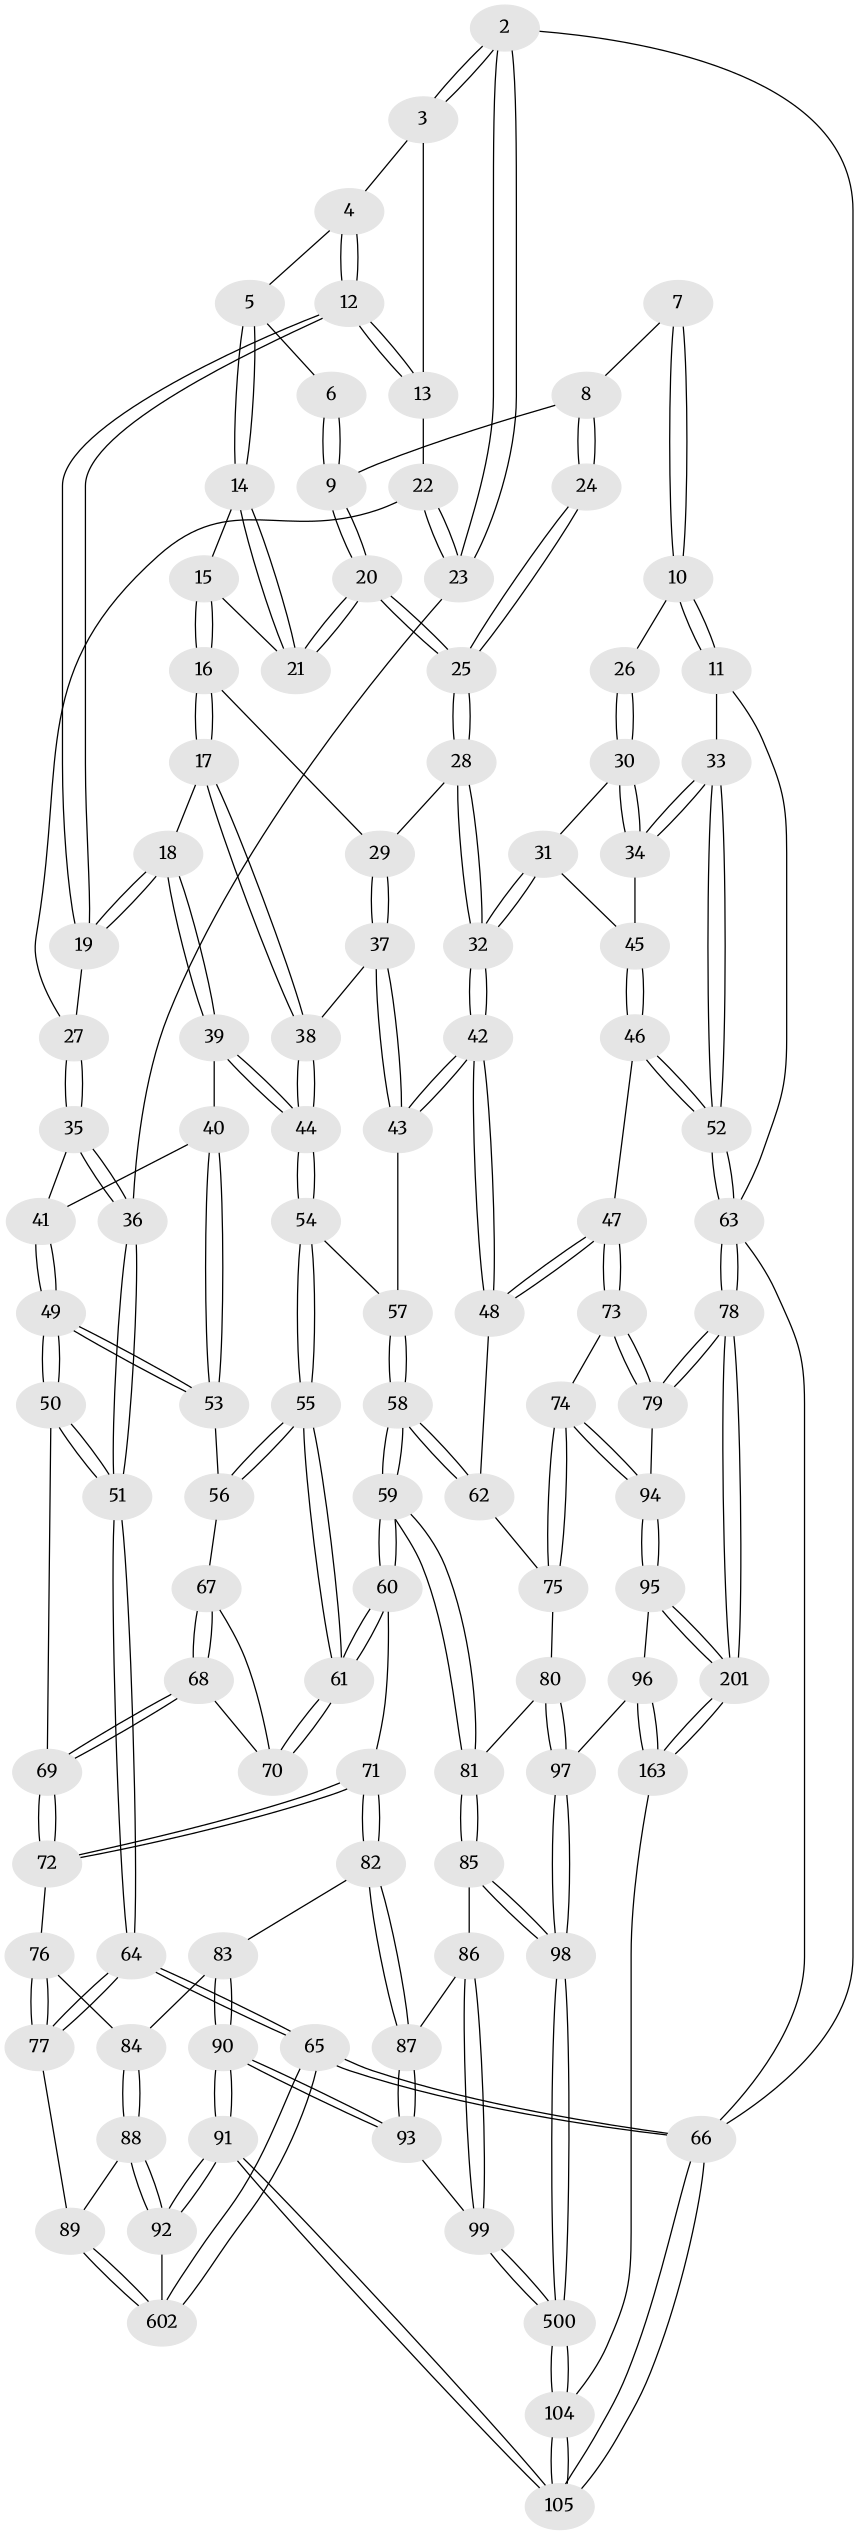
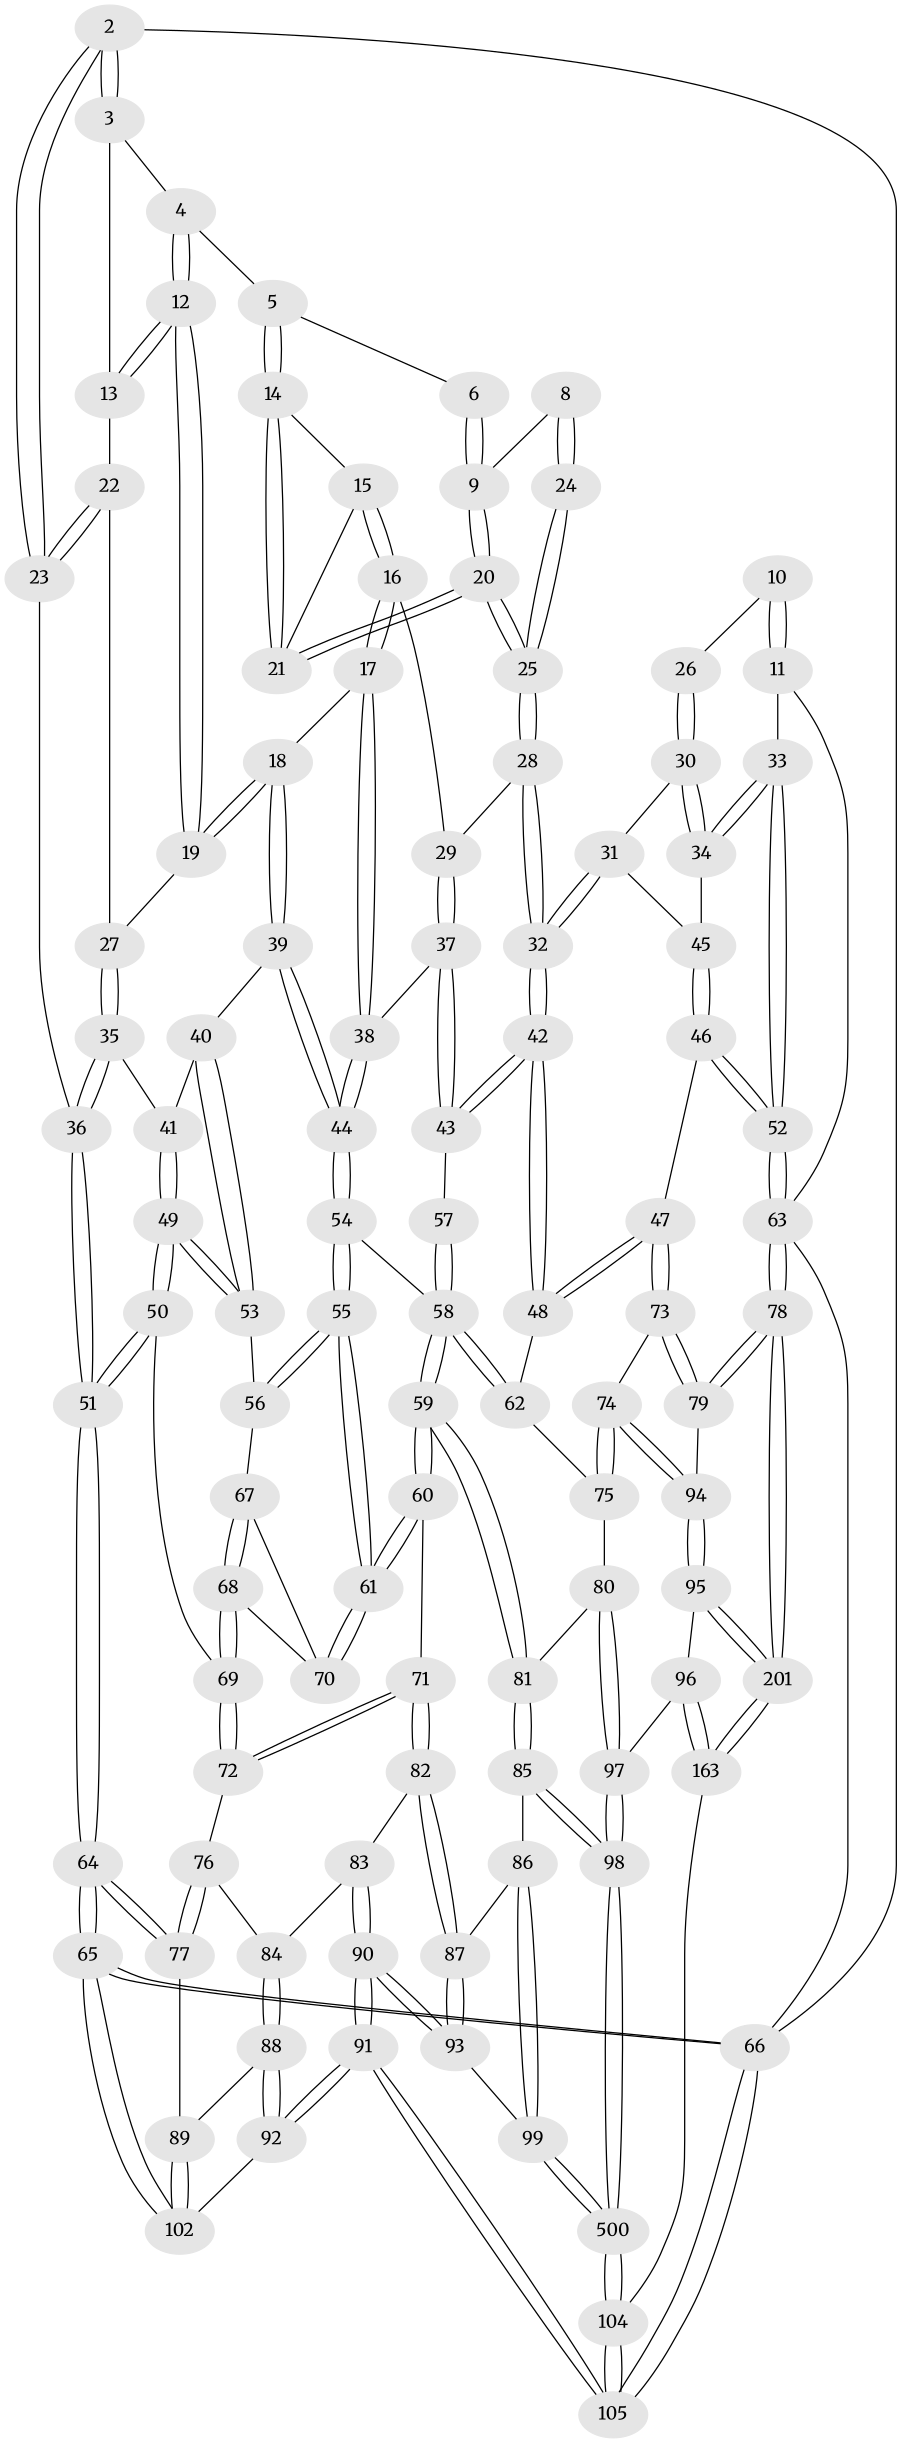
node "7": removed
edge "54" -- "57": now "54" -- "58"
node "602": label "602" -> "102"
